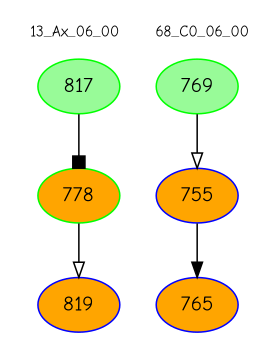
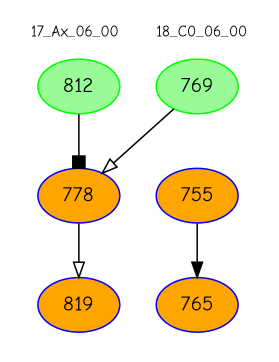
cluster "13_Ax_06_00": label "13_Ax_06_00" -> "17_Ax_06_00"
cluster "68_C0_06_00": label "68_C0_06_00" -> "18_C0_06_00"
node "817": label "817" -> "812"
edge "769" -> "755": now "769" -> "778"
node "778": color green -> blue
